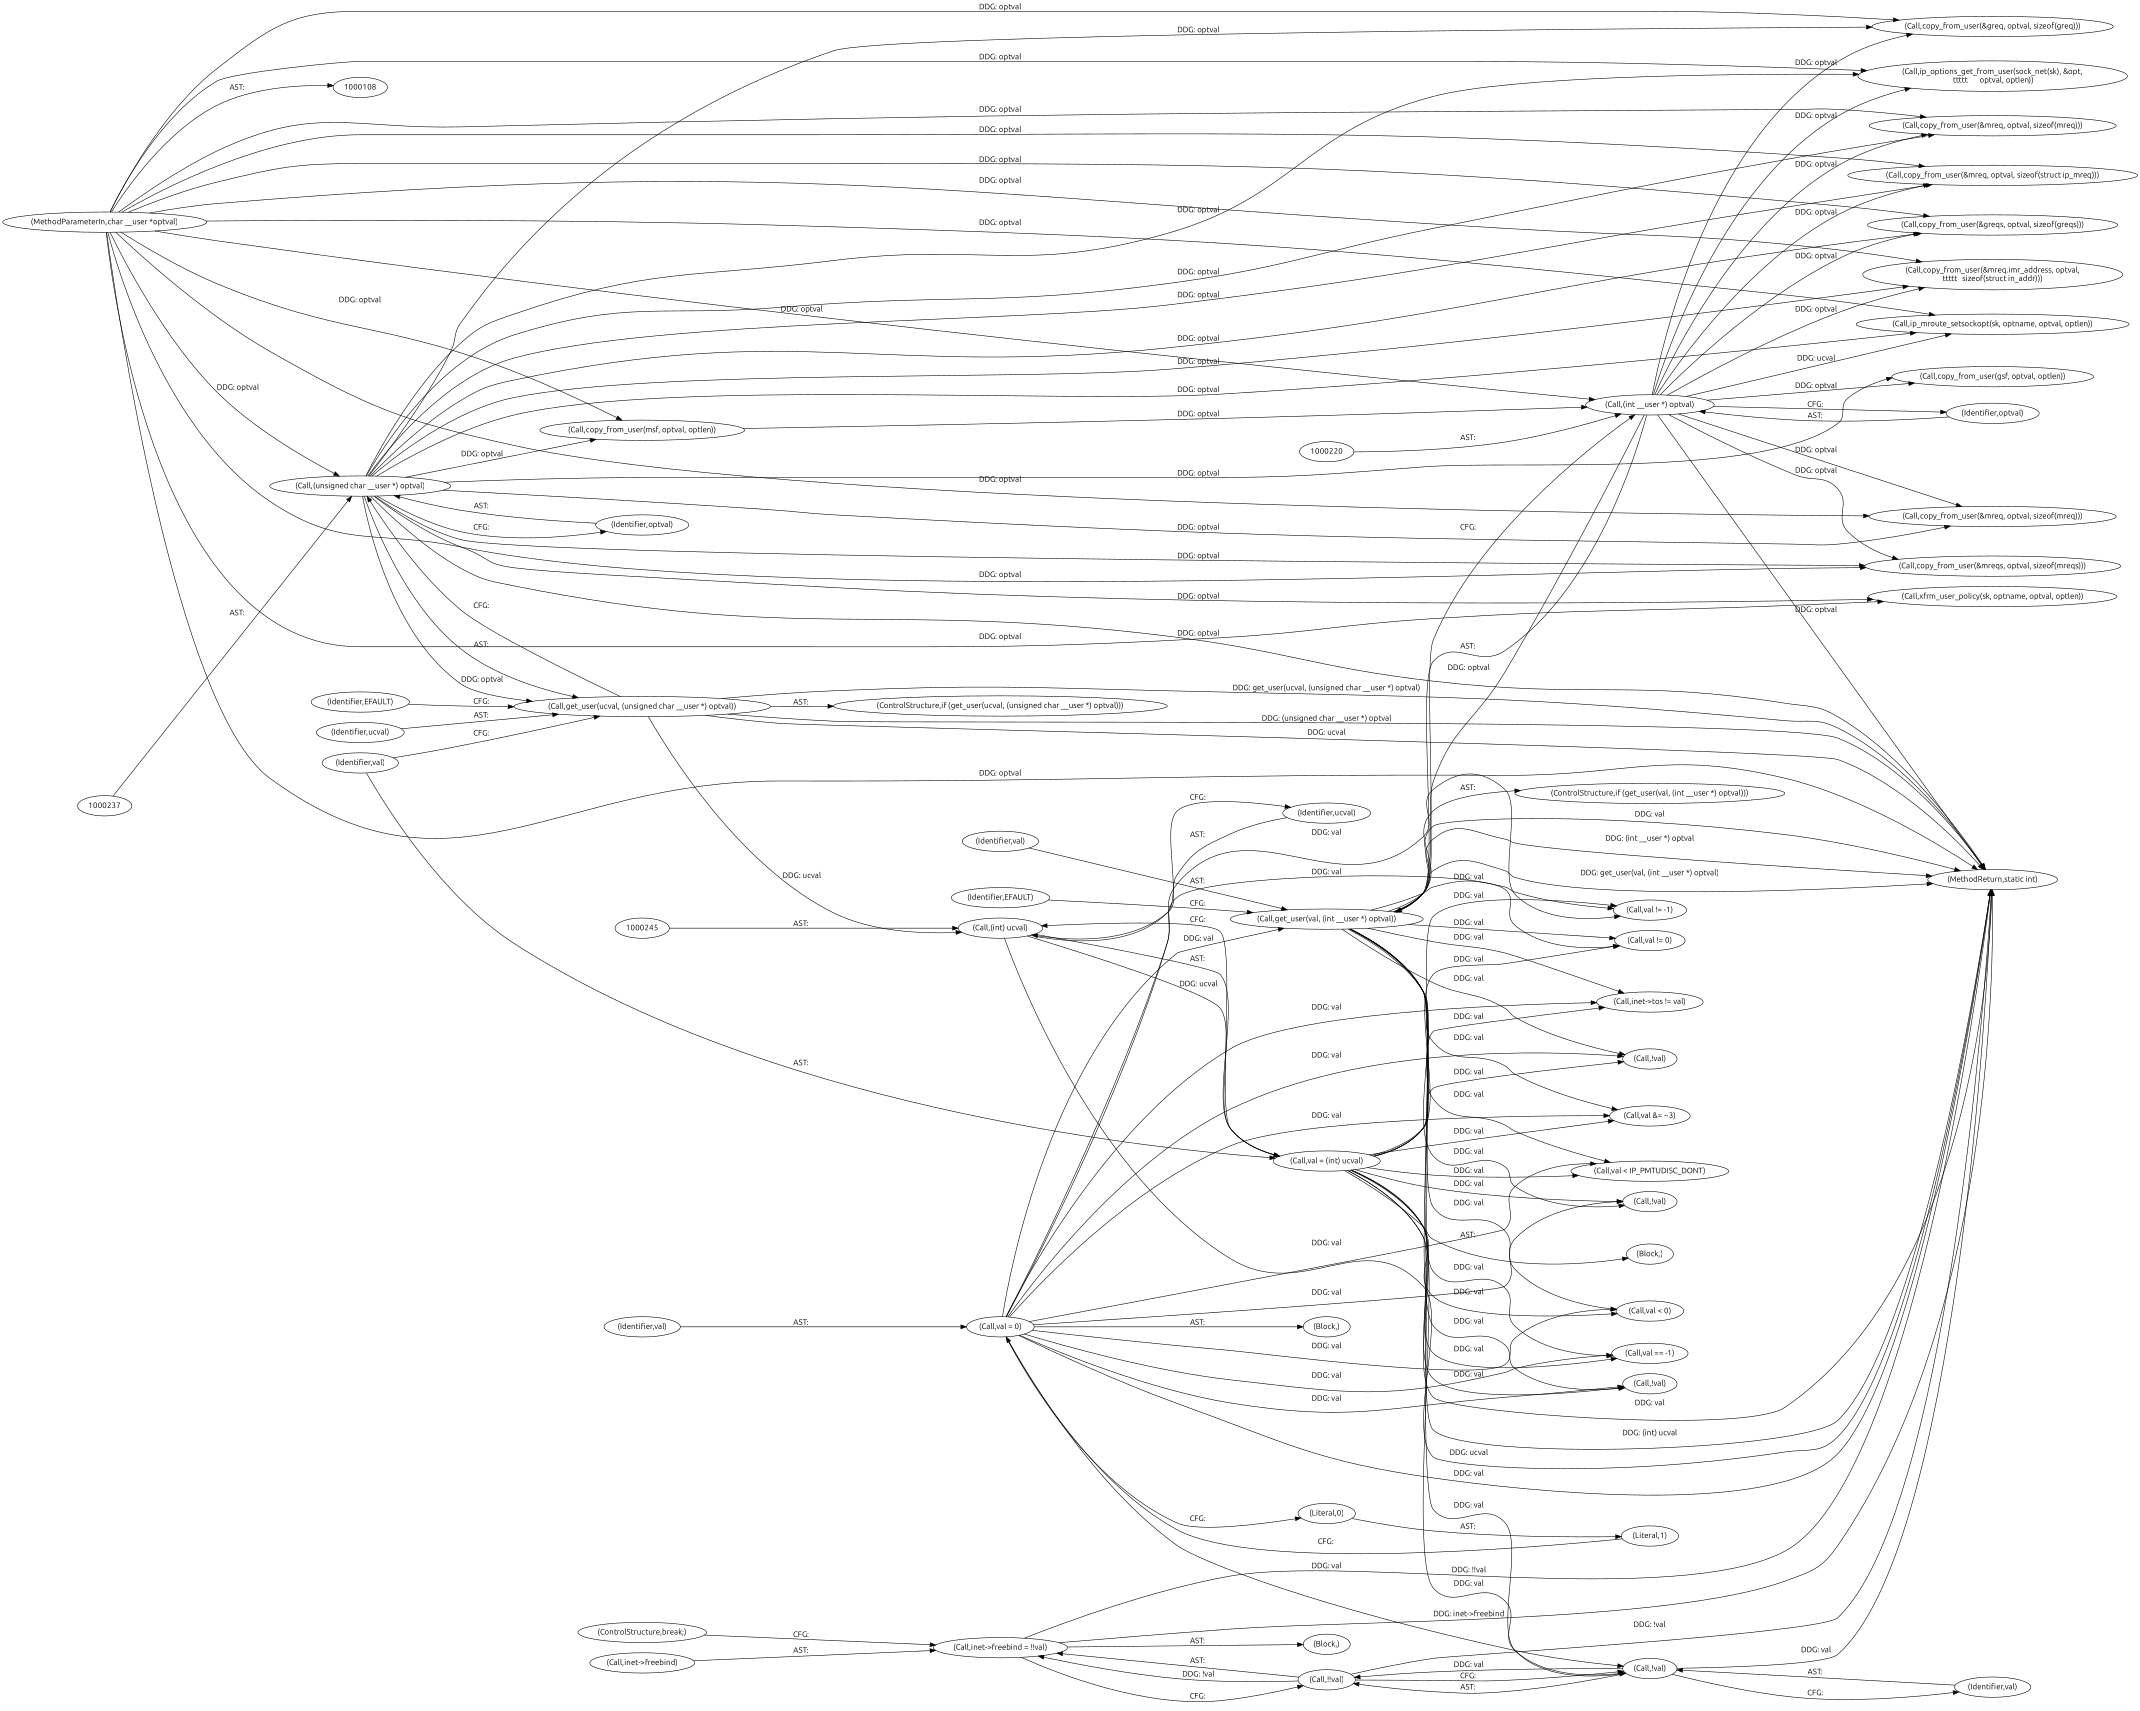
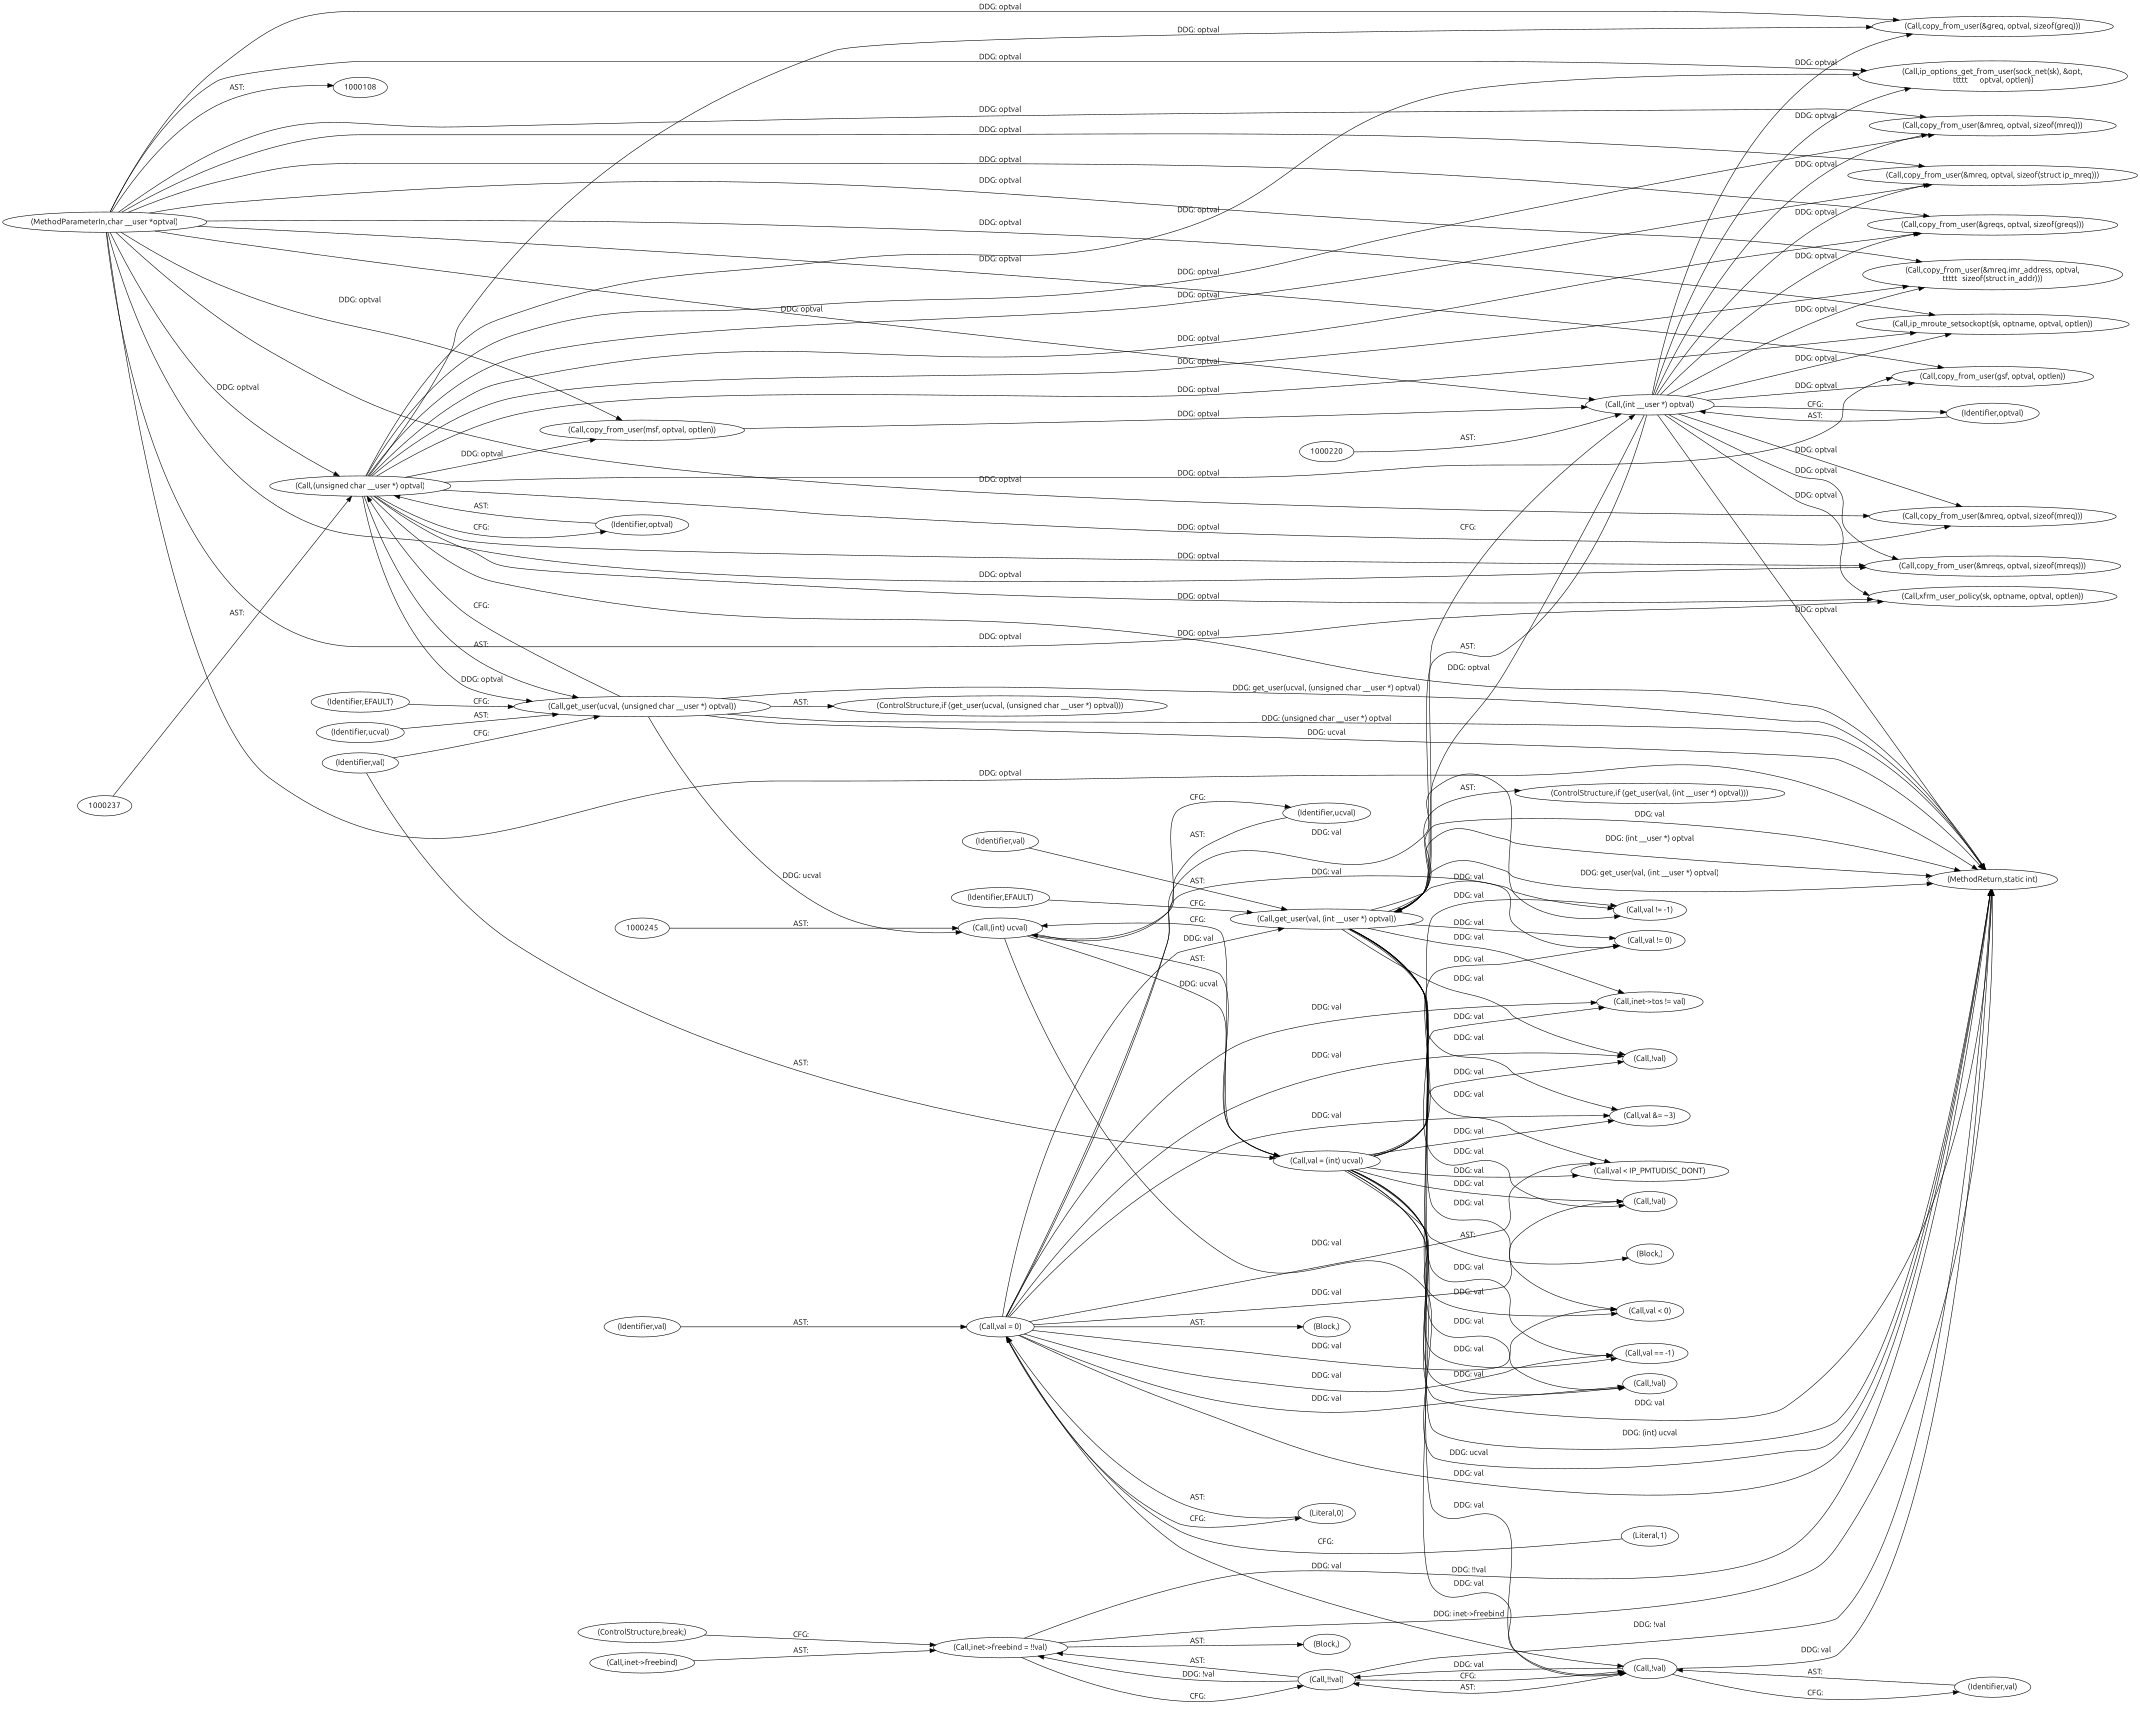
edge "(MethodParameterIn,char __user *optval)" -> "(Call,copy_from_user(gsf, optval, optlen))": added, label "DDG: optval"
edge "(Call,(int __user *) optval)" -> "(Call,ip_mroute_setsockopt(sk, optname, optval, optlen))": label "DDG: ucval" -> "DDG: optval"
edge "(Call,(int __user *) optval)" -> "(Call,xfrm_user_policy(sk, optname, optval, optlen))": added, label "DDG: optval"
edge "(Literal,0)" -> "(Literal,1)": now "(Literal,0)" -> "(Call,val = 0)"
